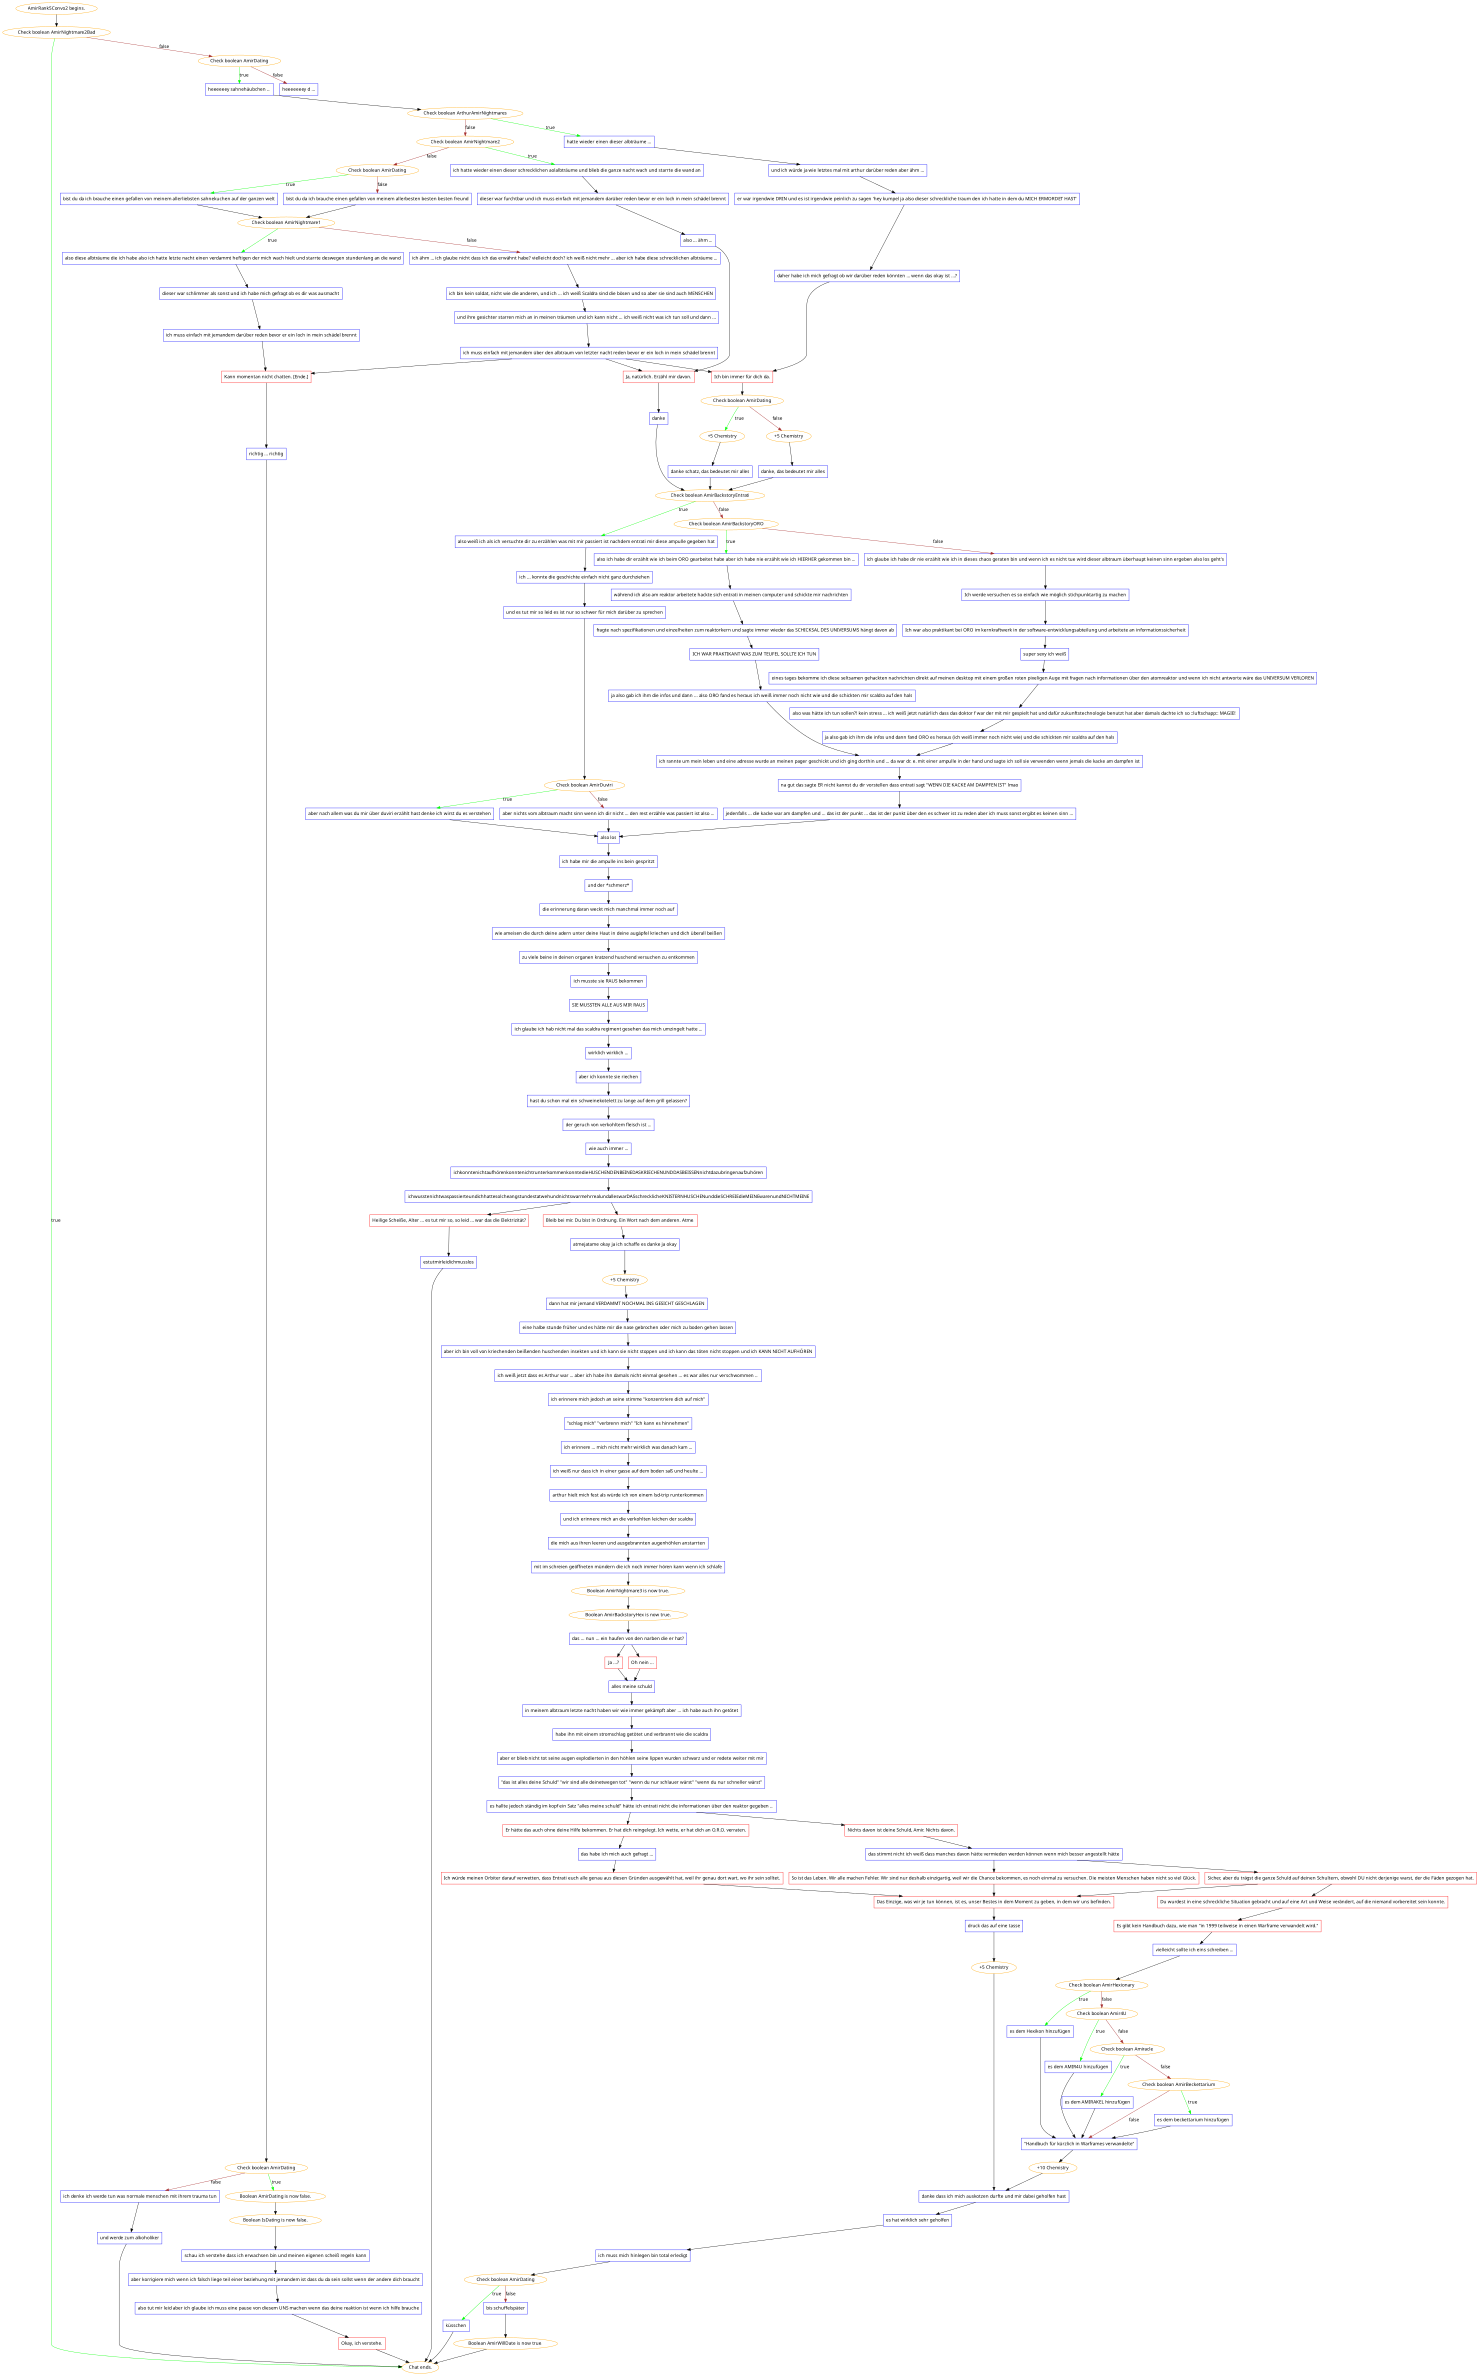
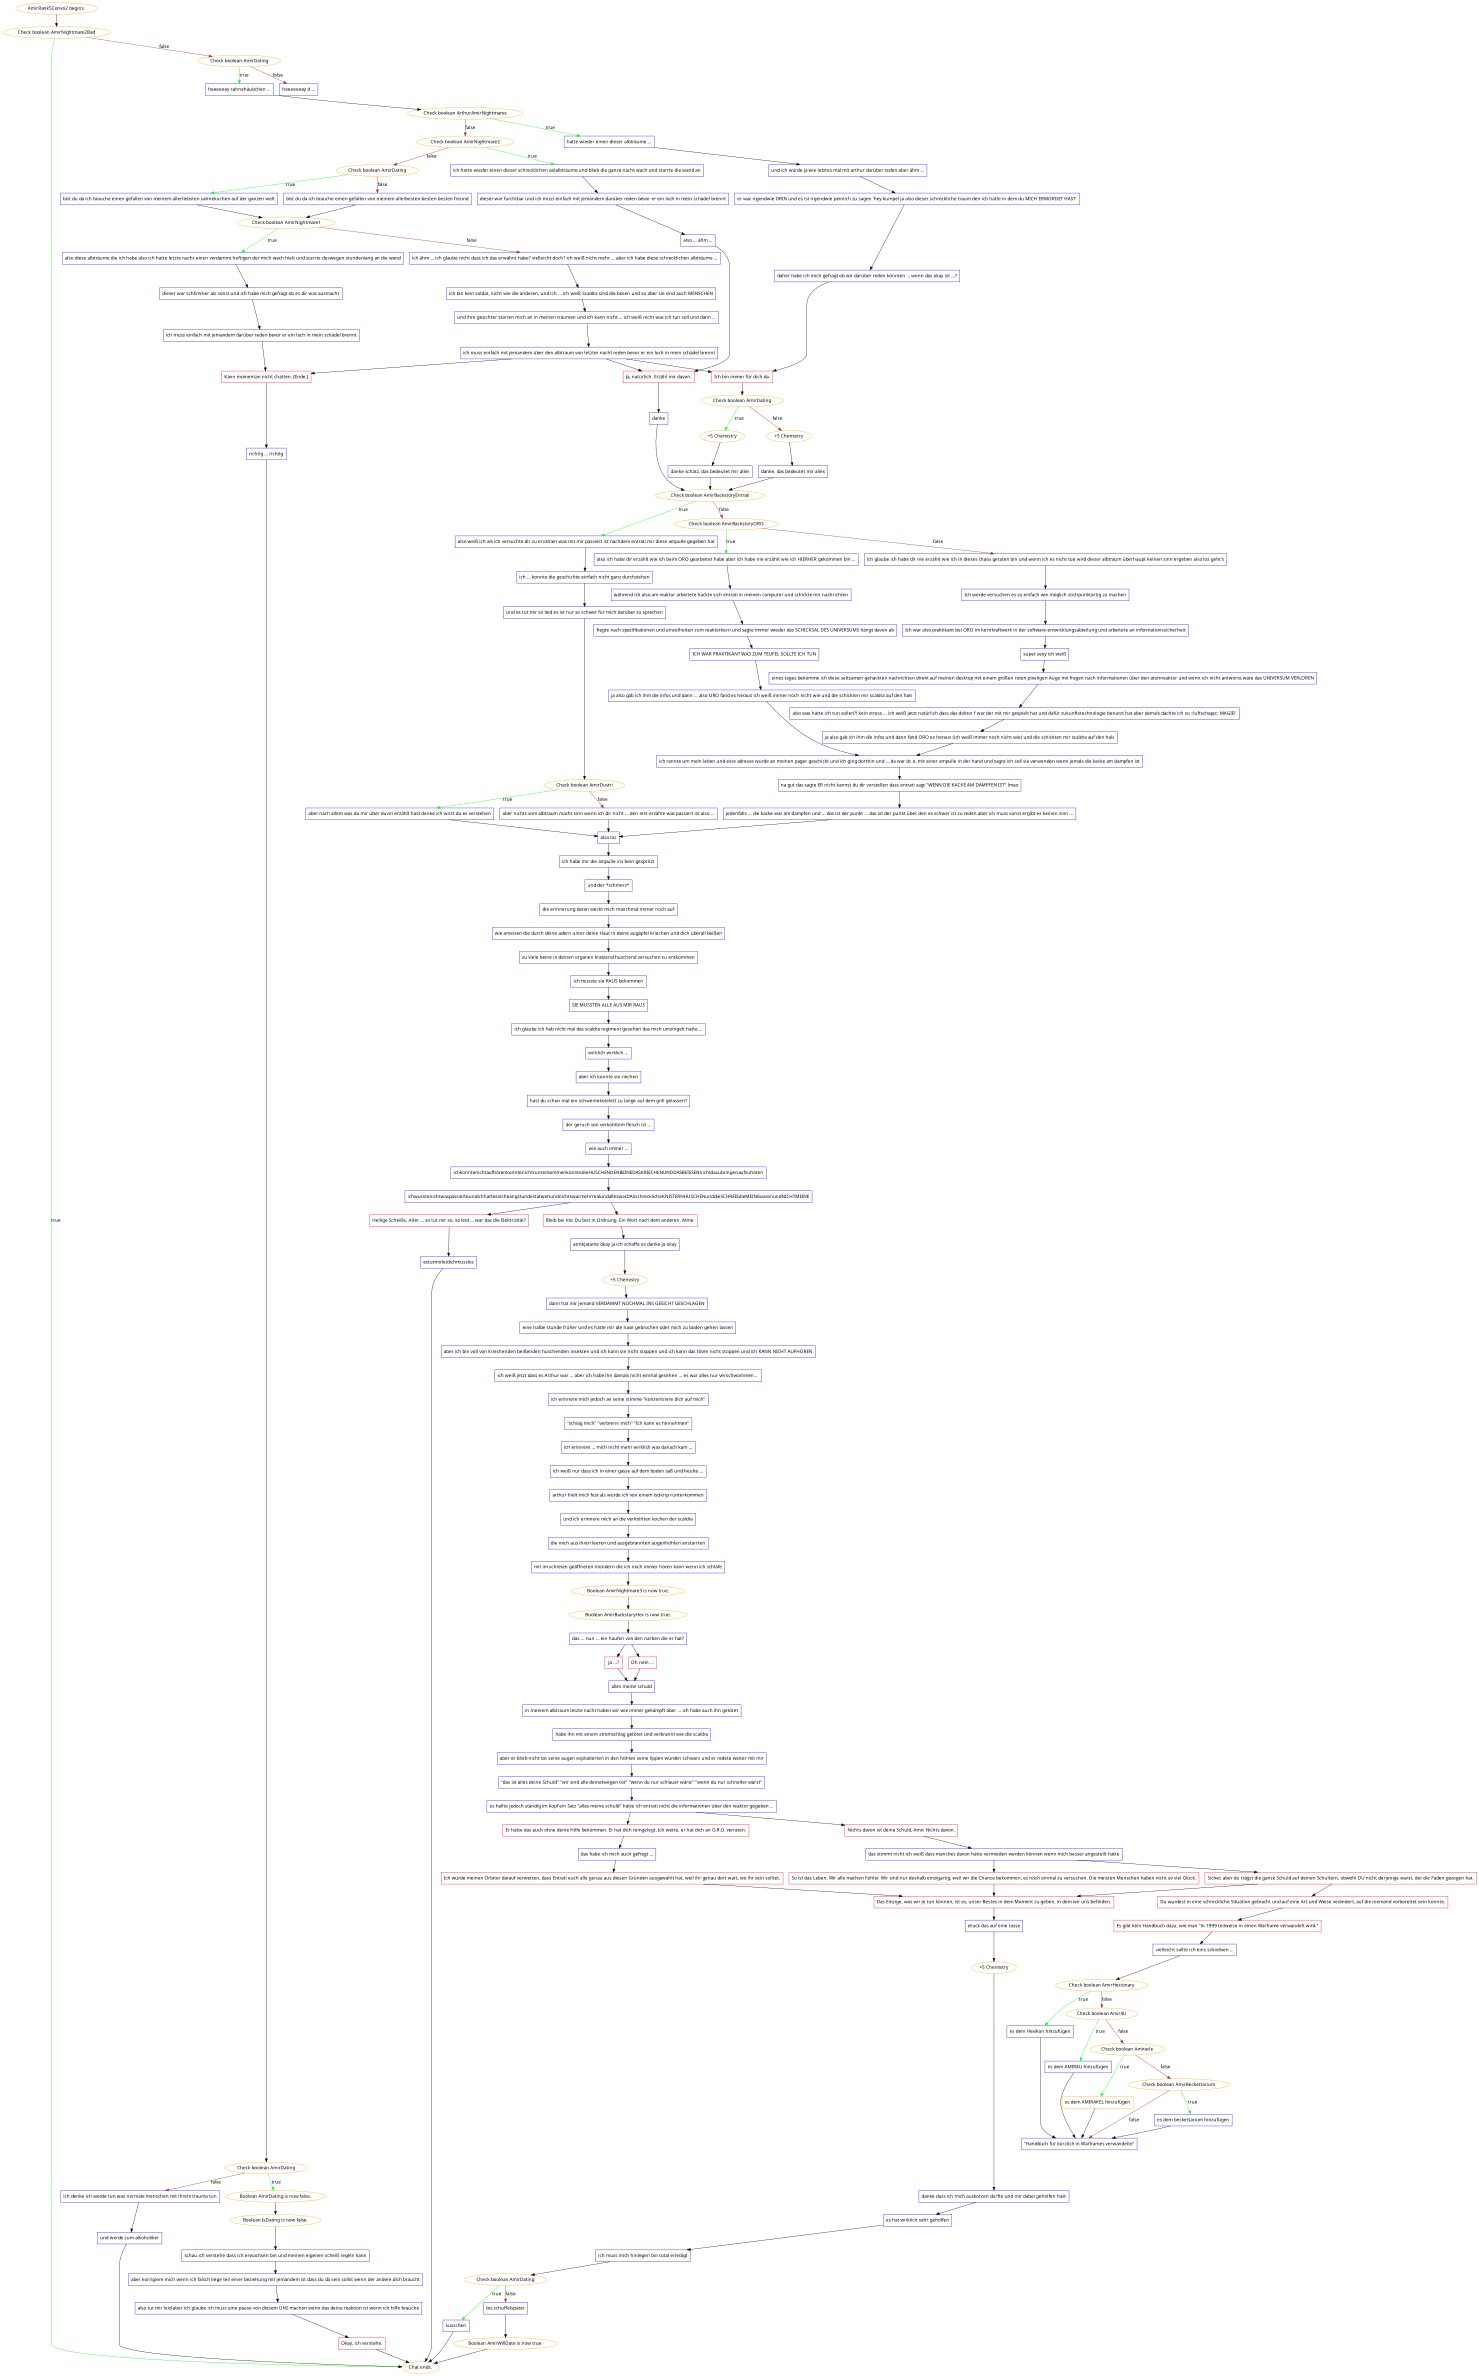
node "es dem AMIRAKEL hinzufügen": color blue -> orange
node "+10 Chemistry": removed
